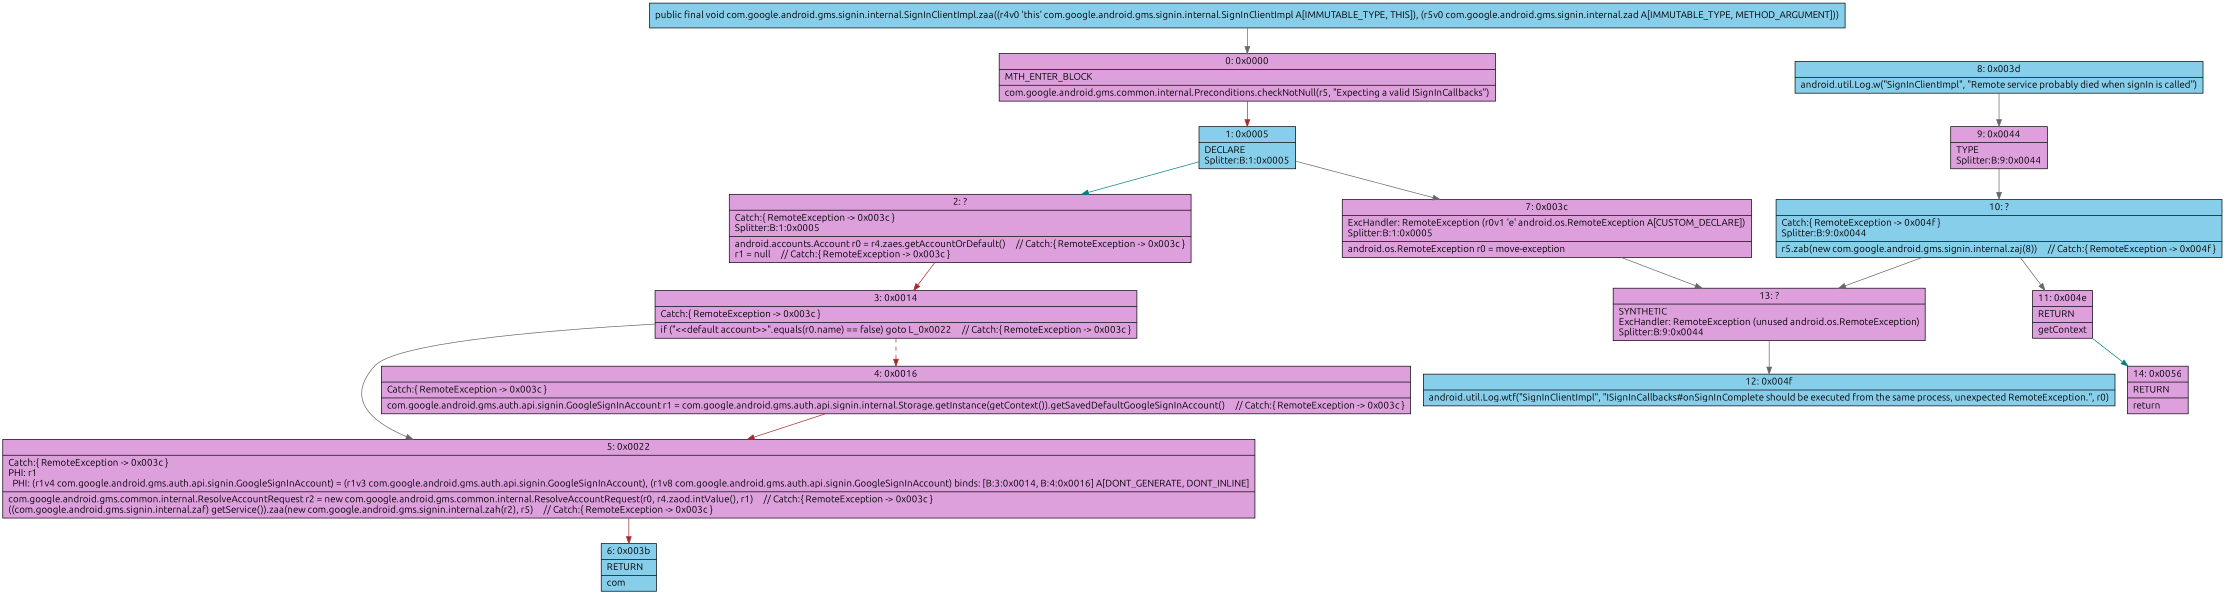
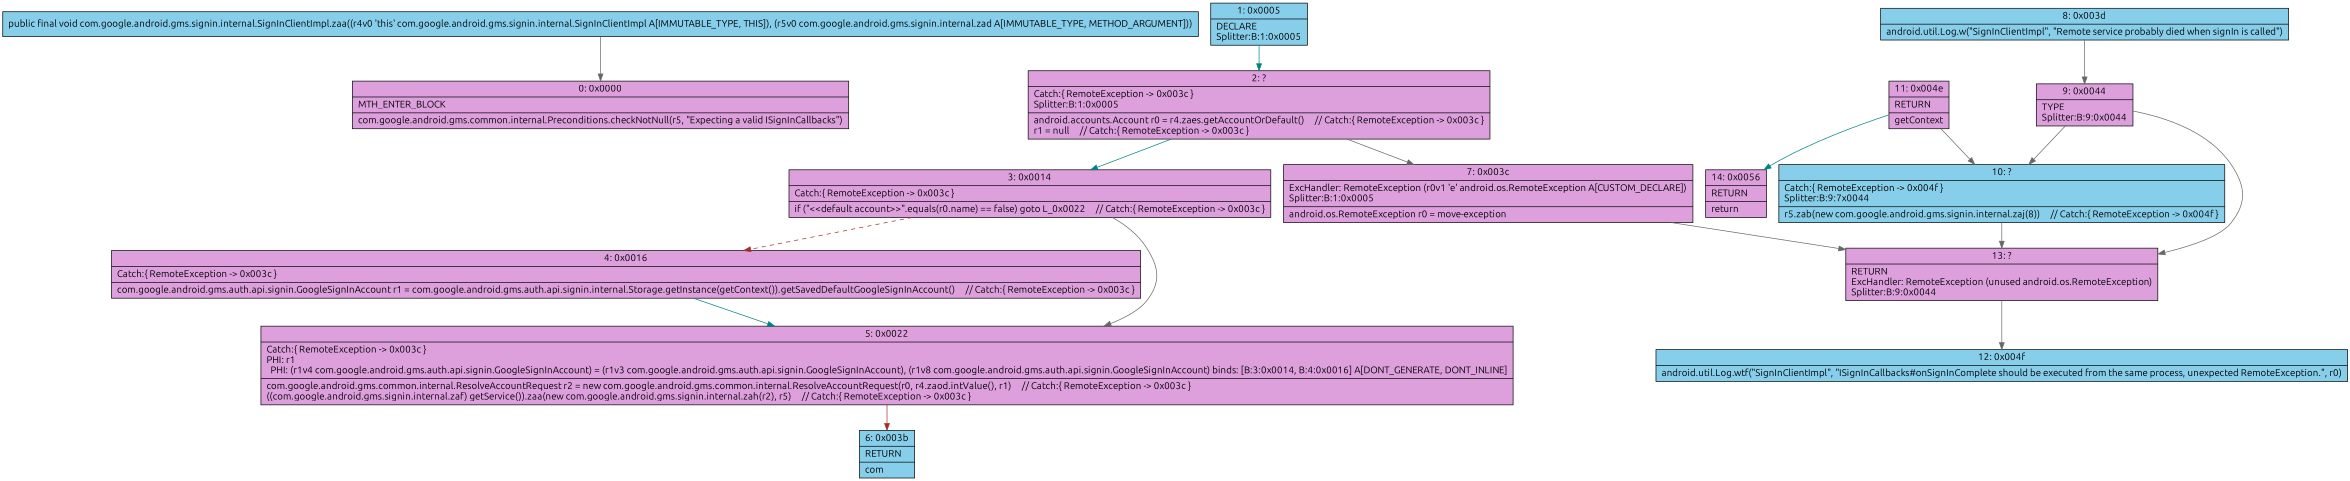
edge "0: 0x0000" -> "1: 0x0005": removed
edge "9: 0x0044" -> "13: ?": added
edge "1: 0x0005" -> "7: 0x003c": now "2: ?" -> "7: 0x003c"
node "10: ?": text "Splitter:B:9:0x0044" -> "Splitter:B:9:7x0044"
edge "10: ?" -> "11: 0x004e": reversed
edge "2: ?" -> "3: 0x0014": color brown -> teal
node "13: ?": text "SYNTHETIC" -> "RETURN"
edge "4: 0x0016" -> "5: 0x0022": color brown -> teal
